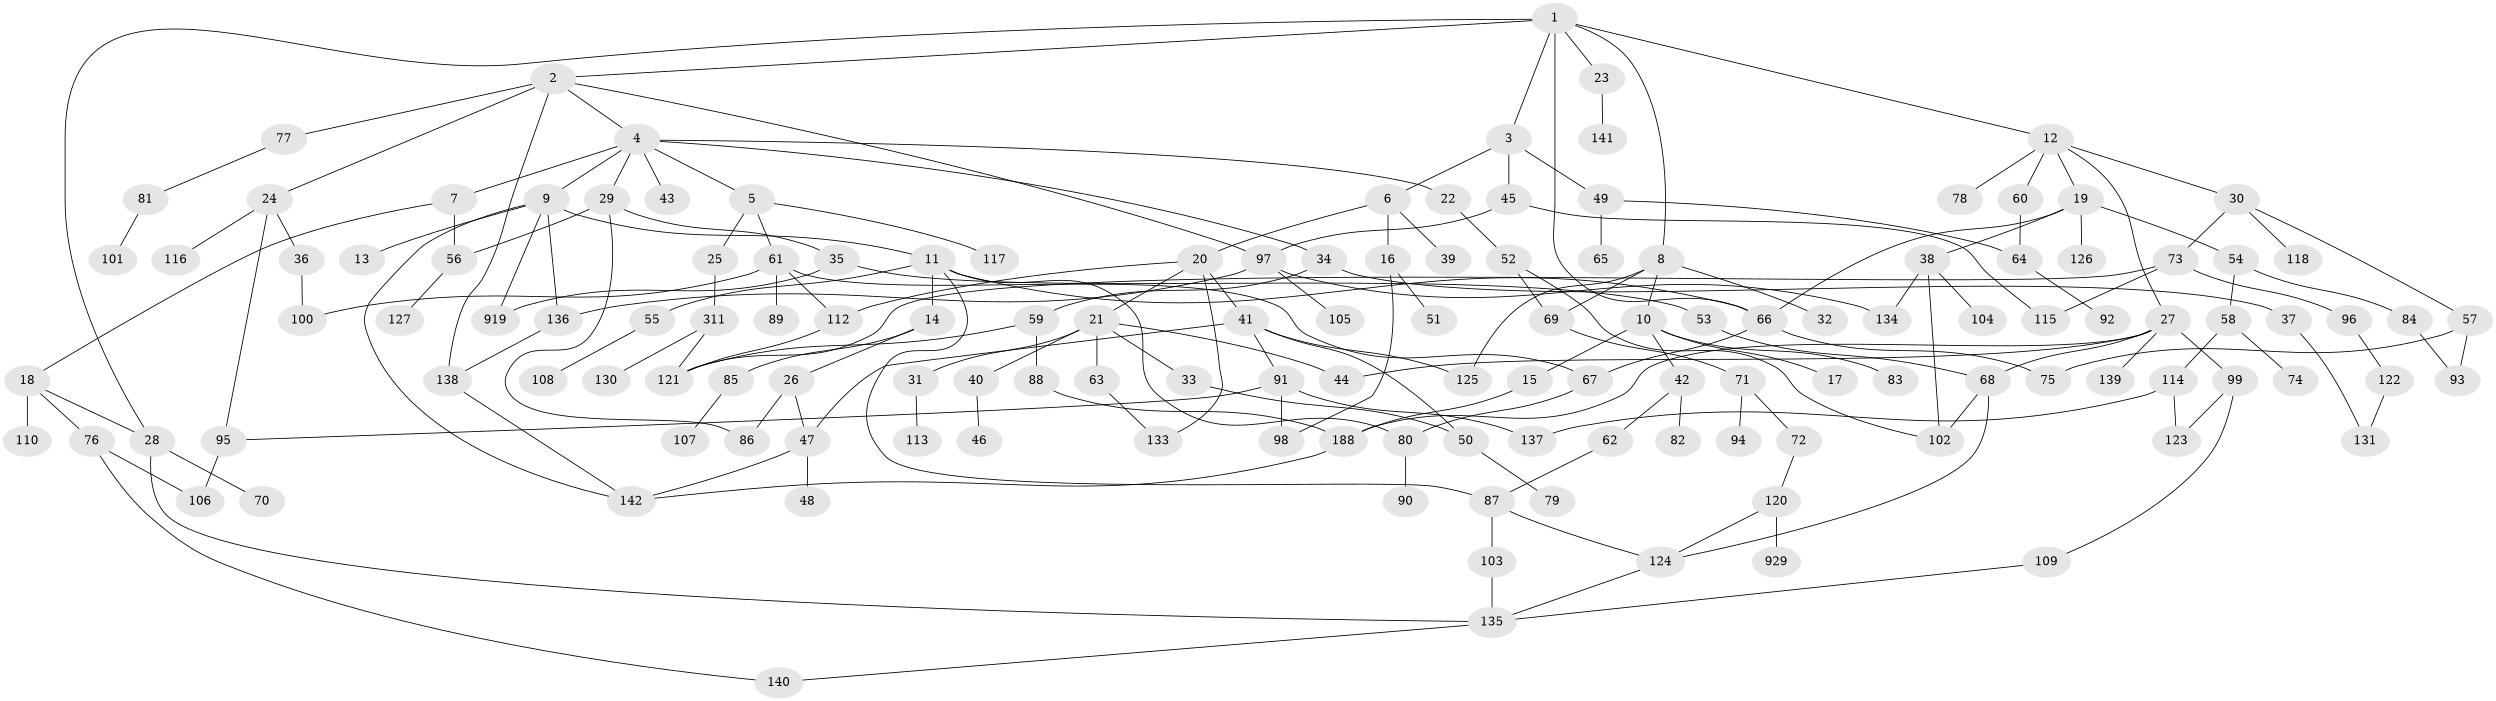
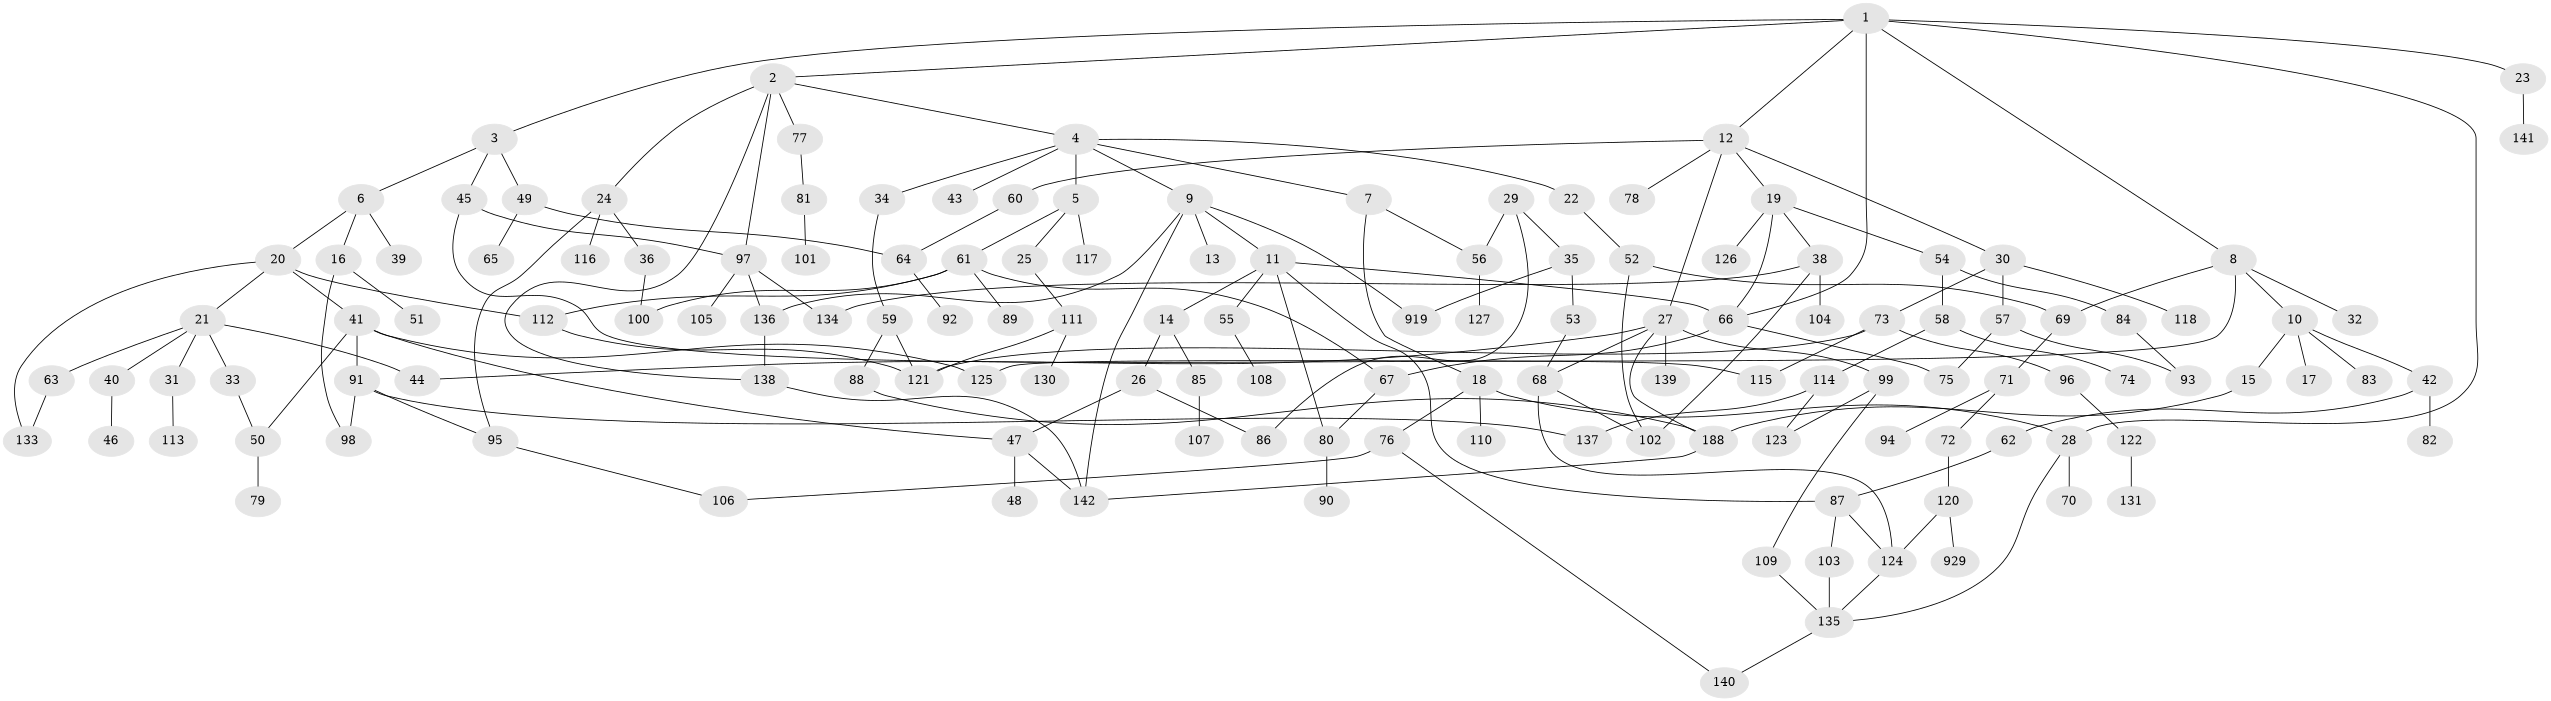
edge "4" -- "29": removed
node "311": label "311" -> "111"
node "37": removed
